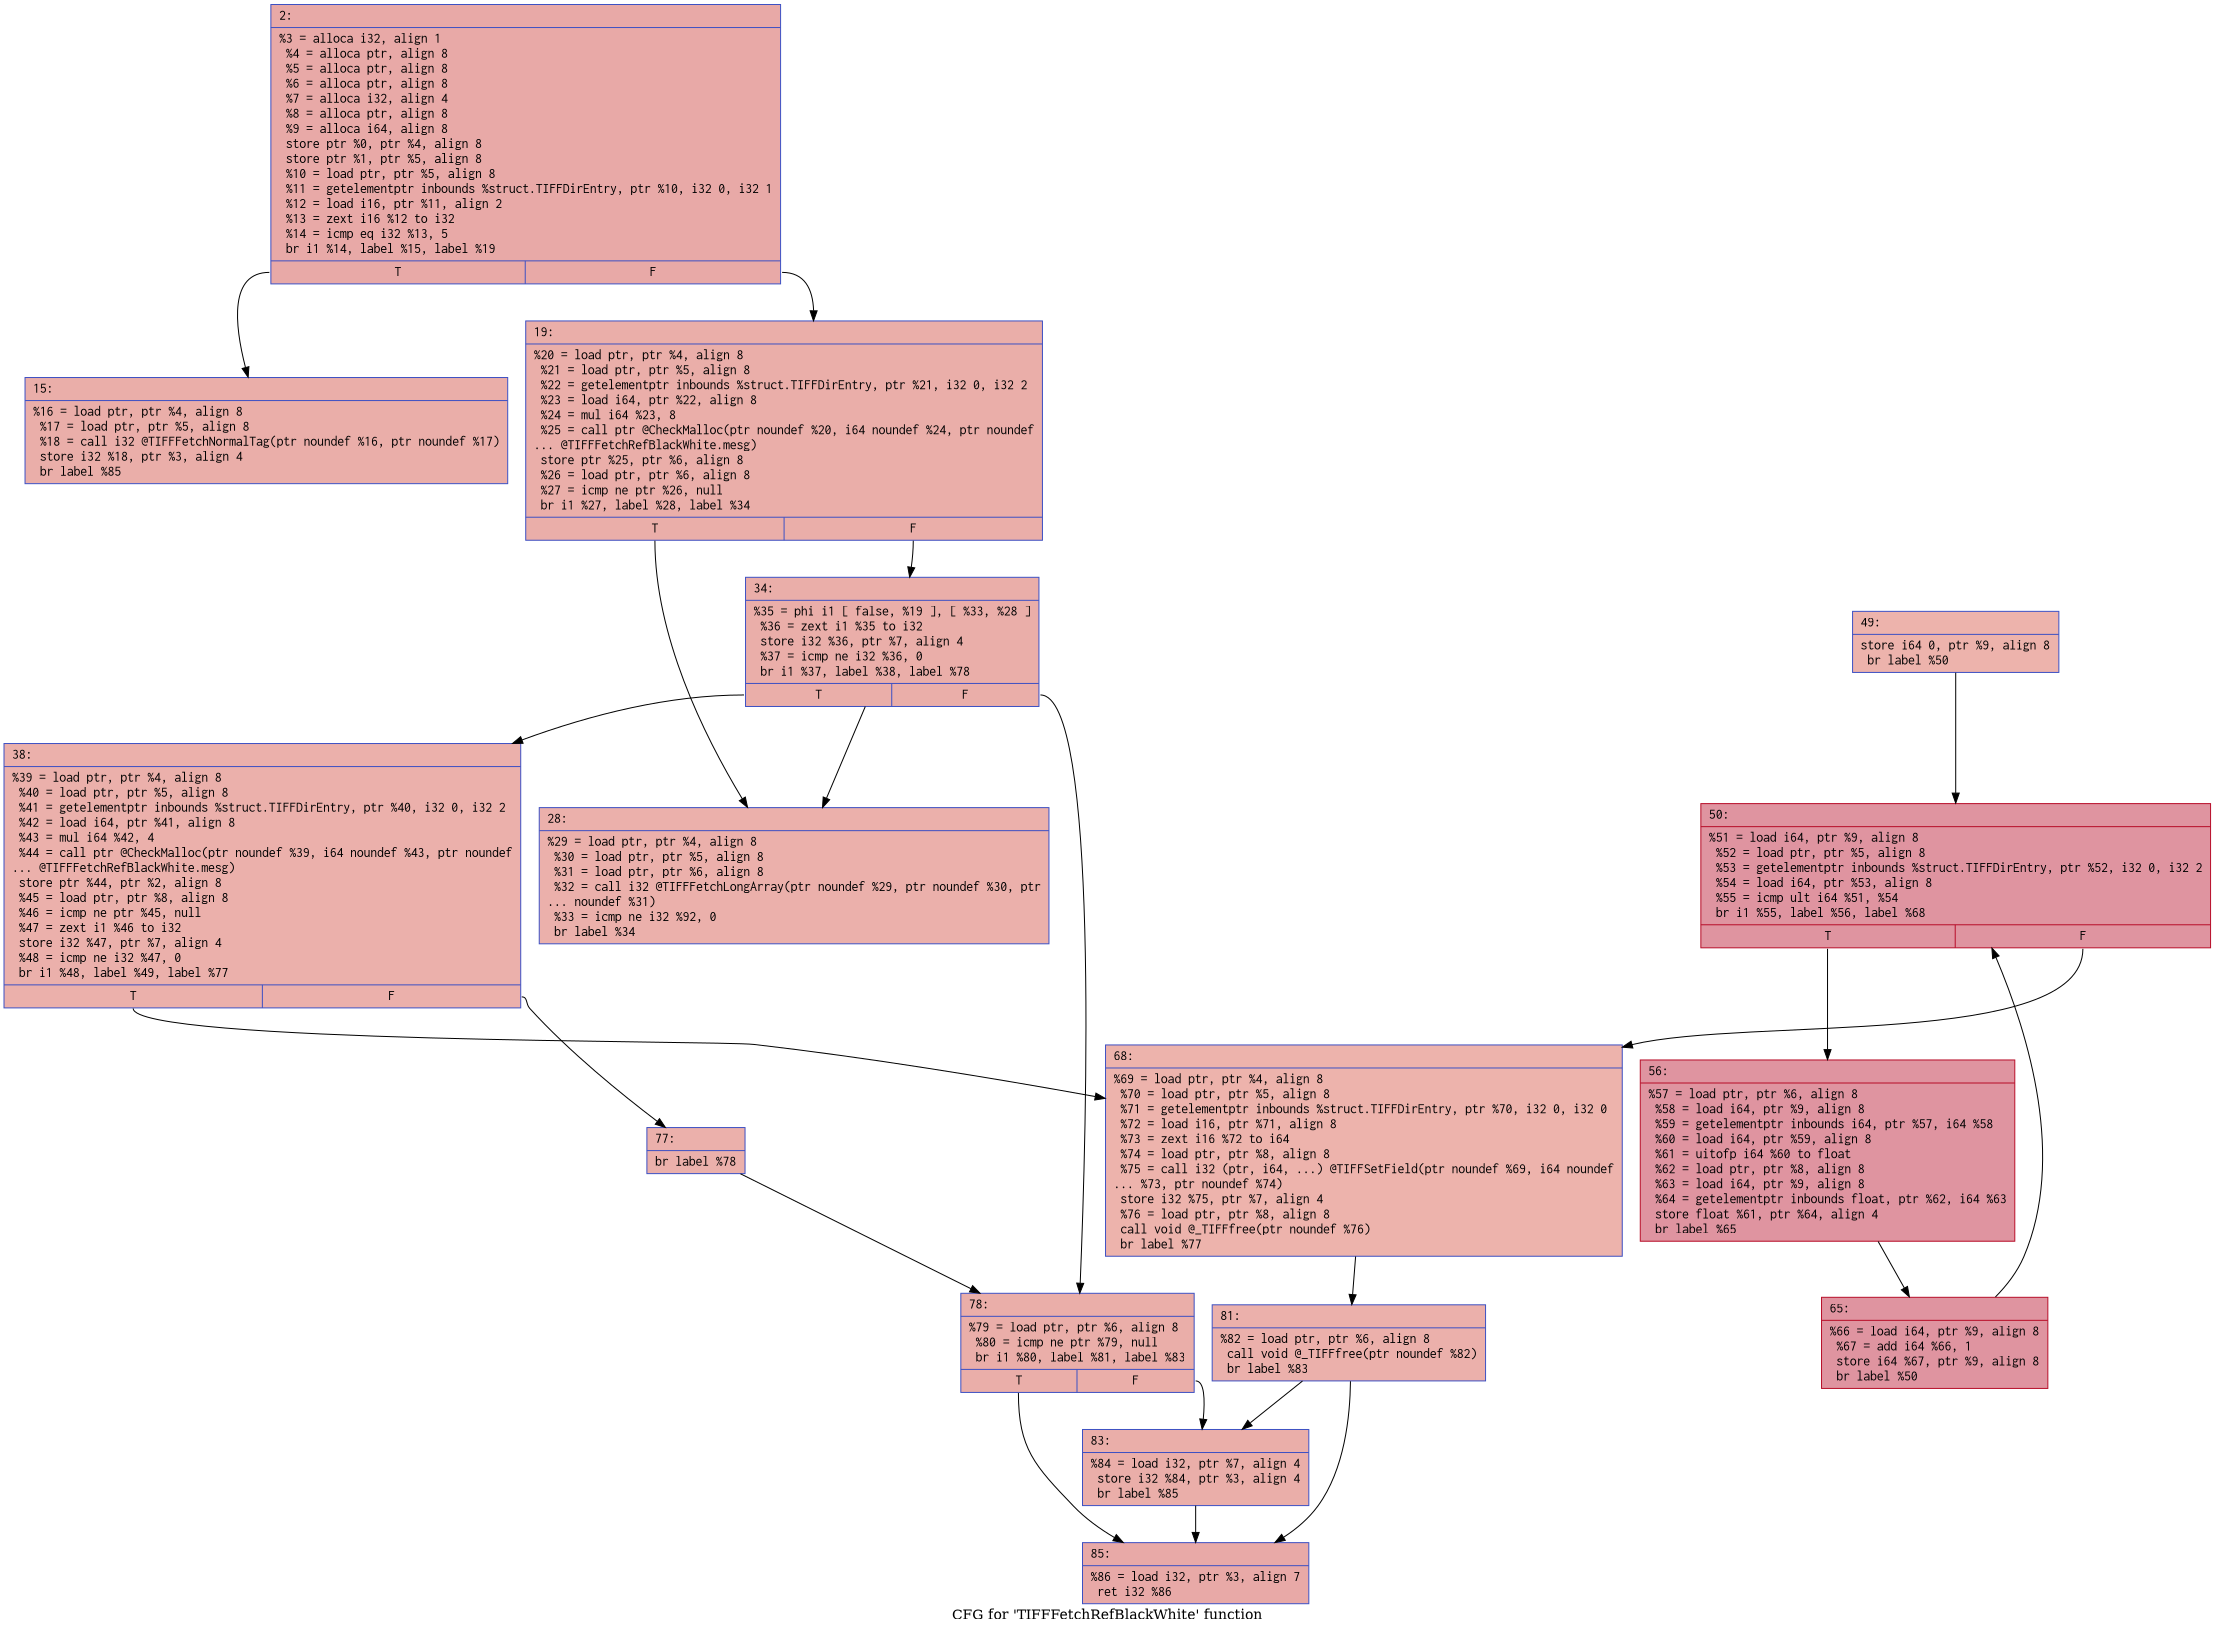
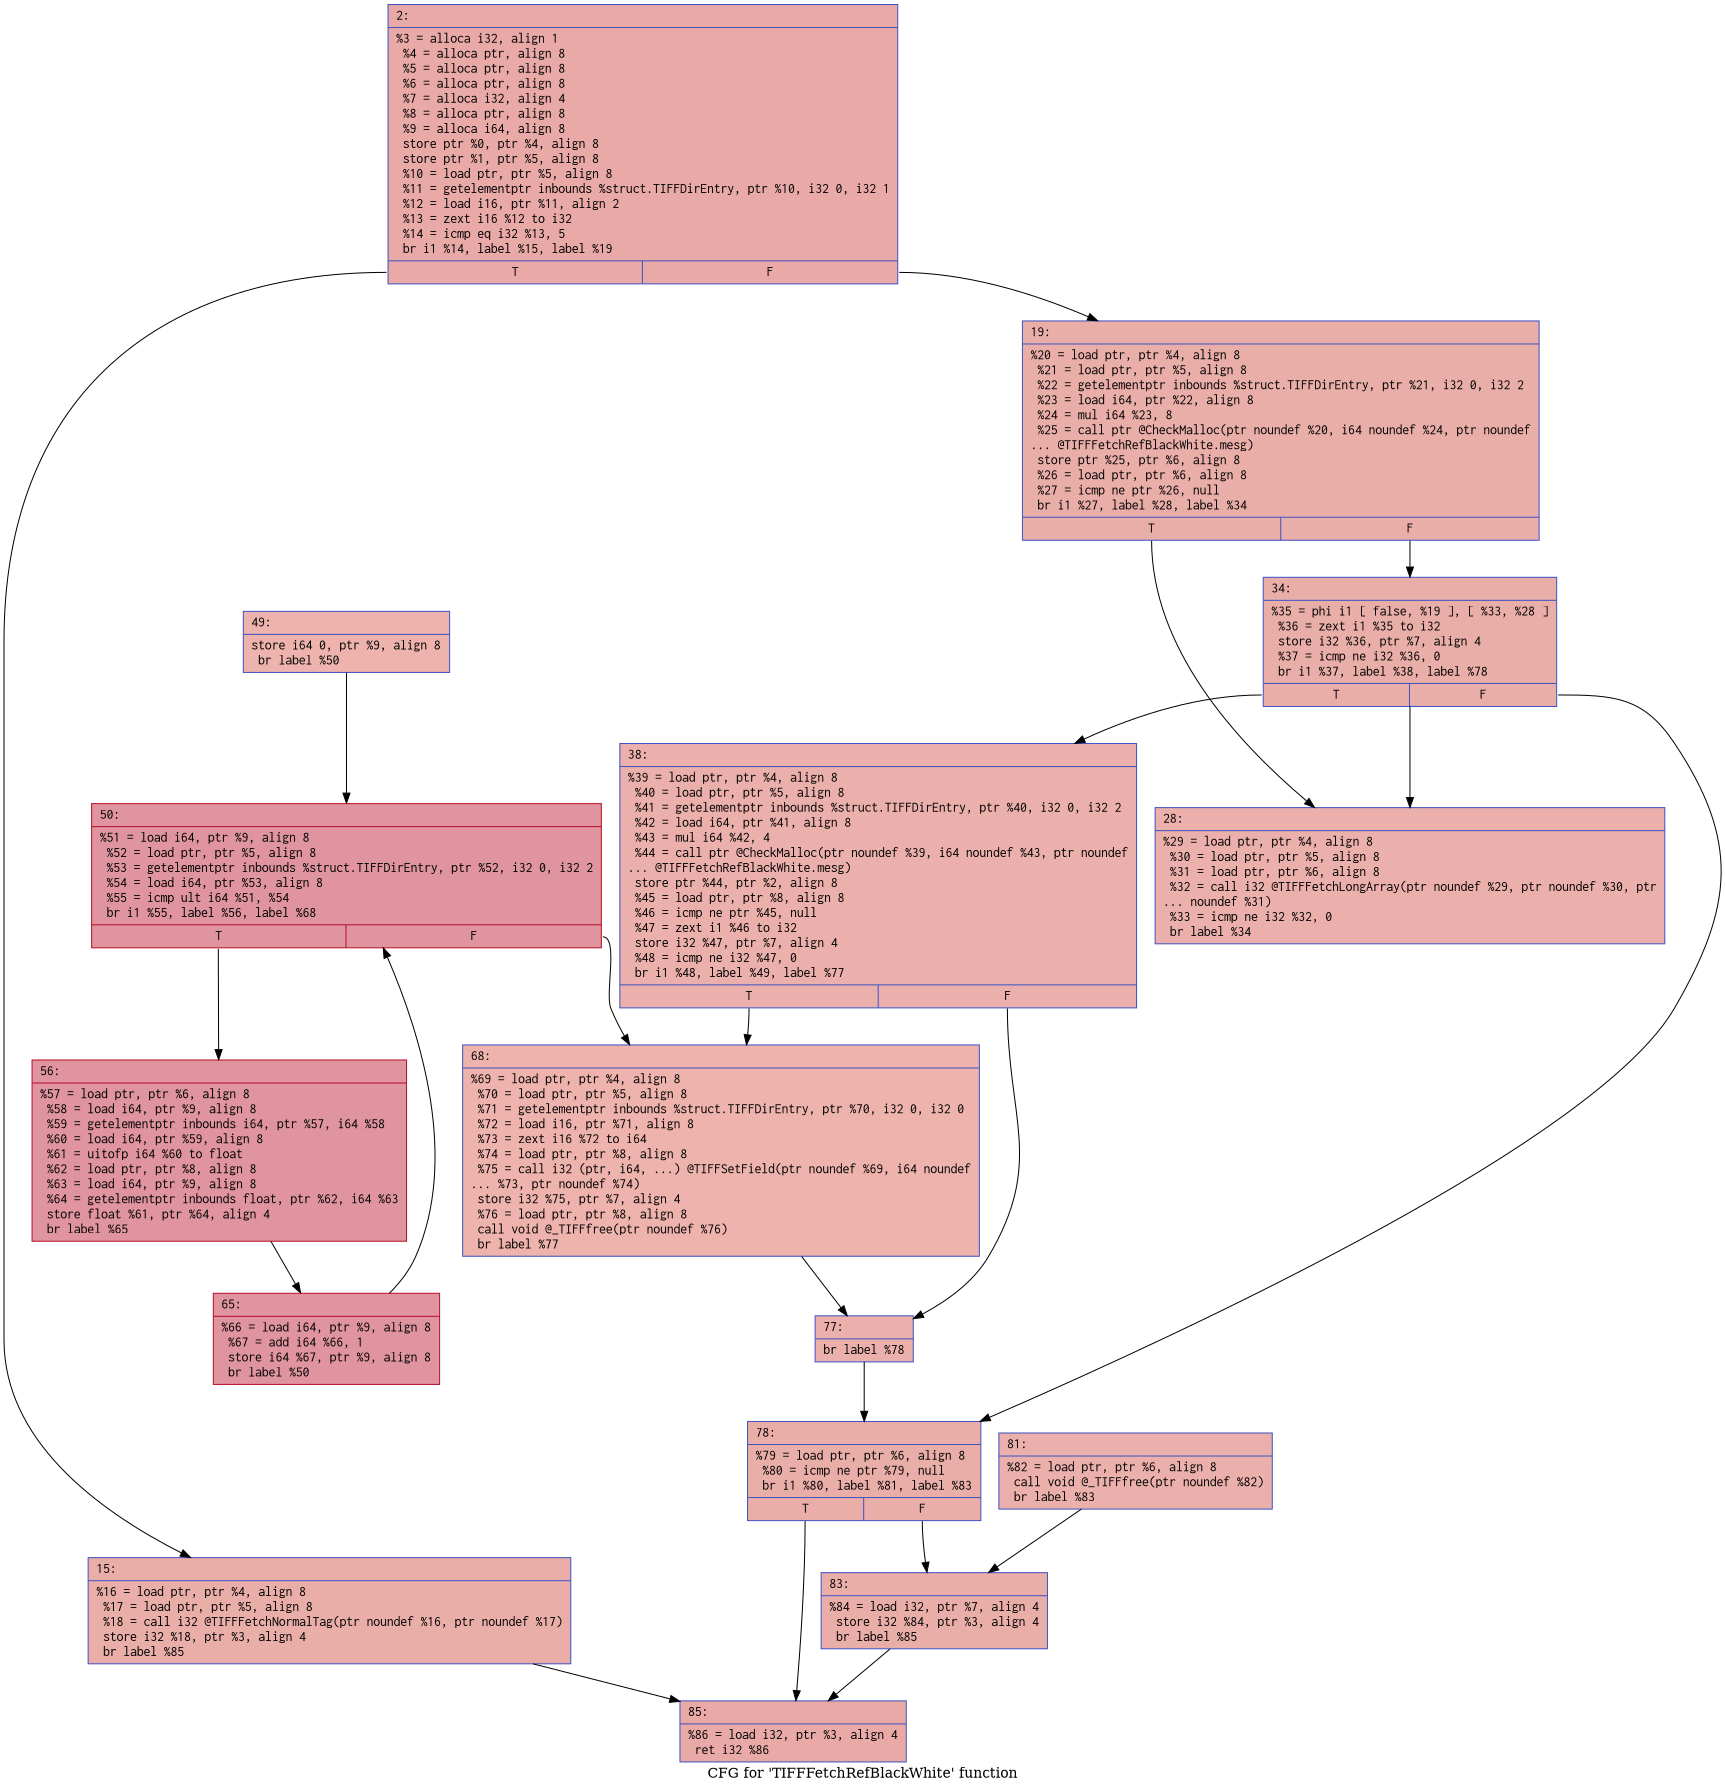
node "28:": text "%33 = icmp ne i32 %92, 0" -> "%33 = icmp ne i32 %32, 0"
edge "68:" -> "81:": now "68:" -> "77:"
edge "81:" -> "85:": now "15:" -> "85:"
node "85:": text "%86 = load i32, ptr %3, align 7" -> "%86 = load i32, ptr %3, align 4"
